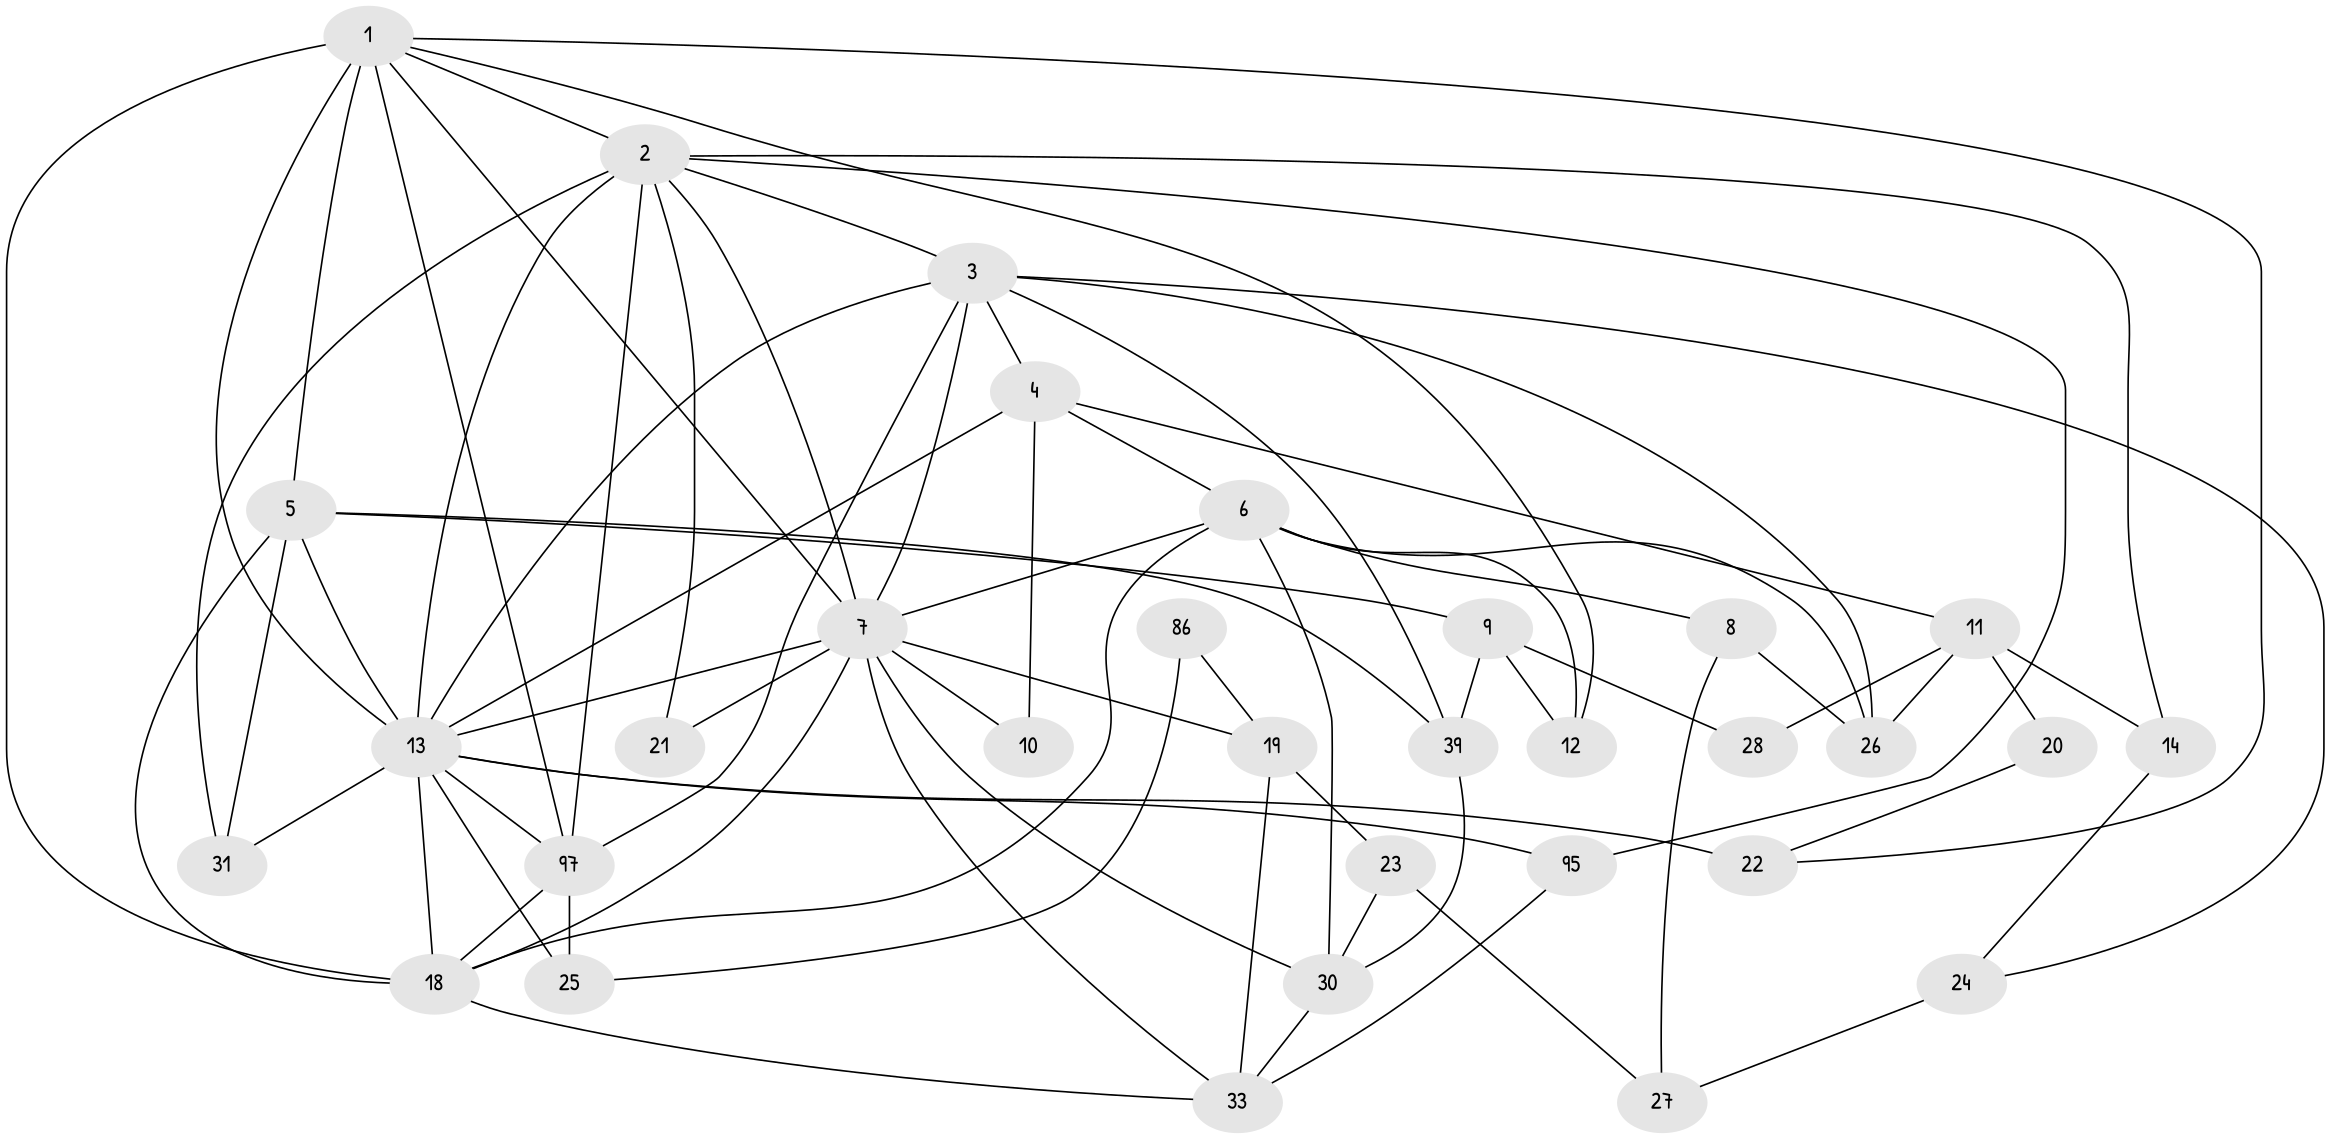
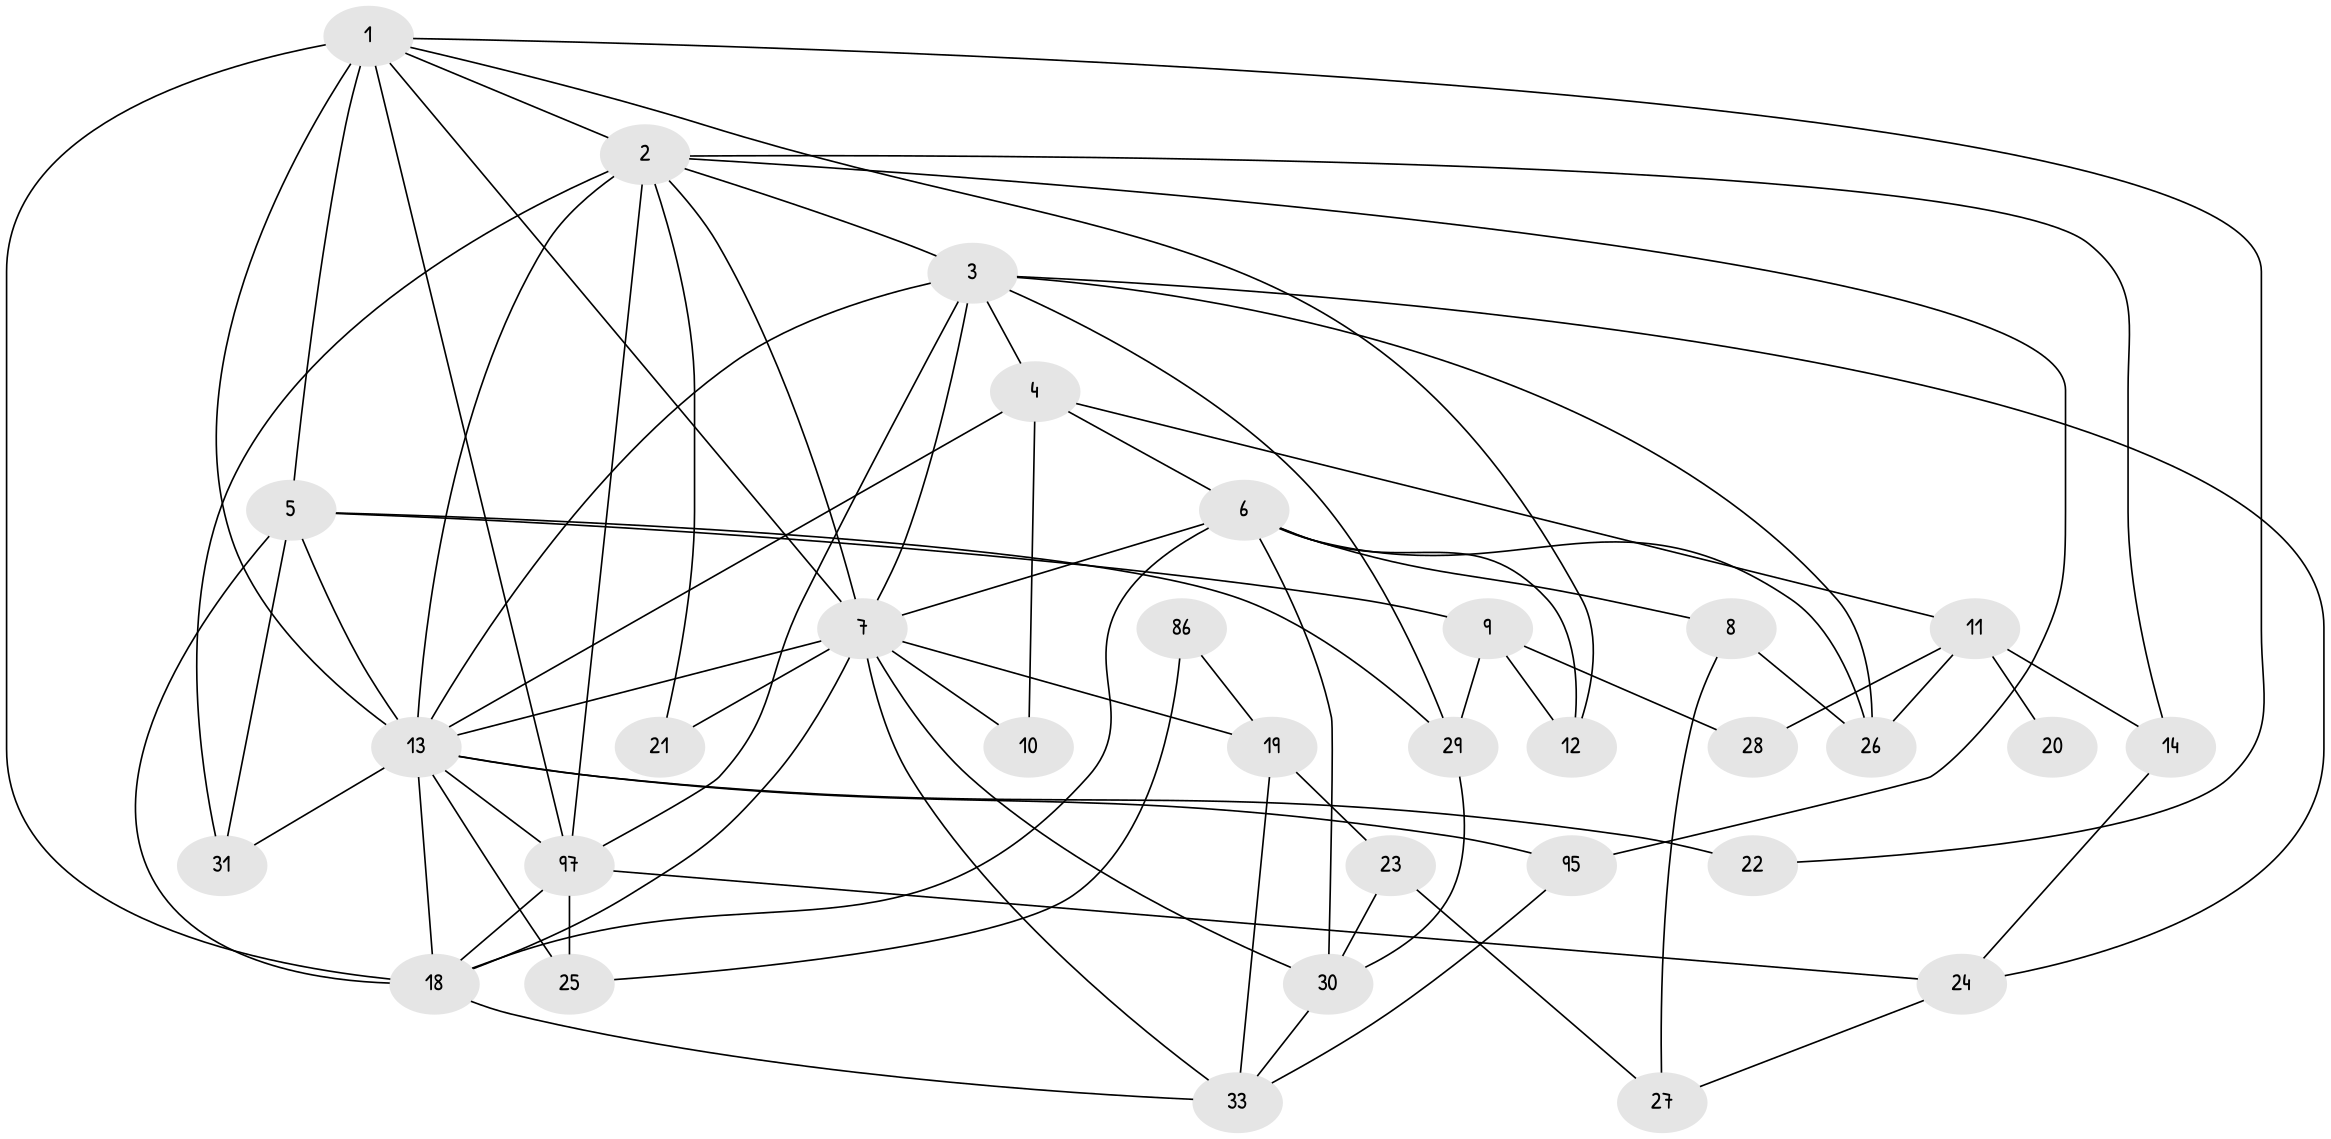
node "39": label "39" -> "29"
edge "20" -- "22": removed
edge "97" -- "24": added
